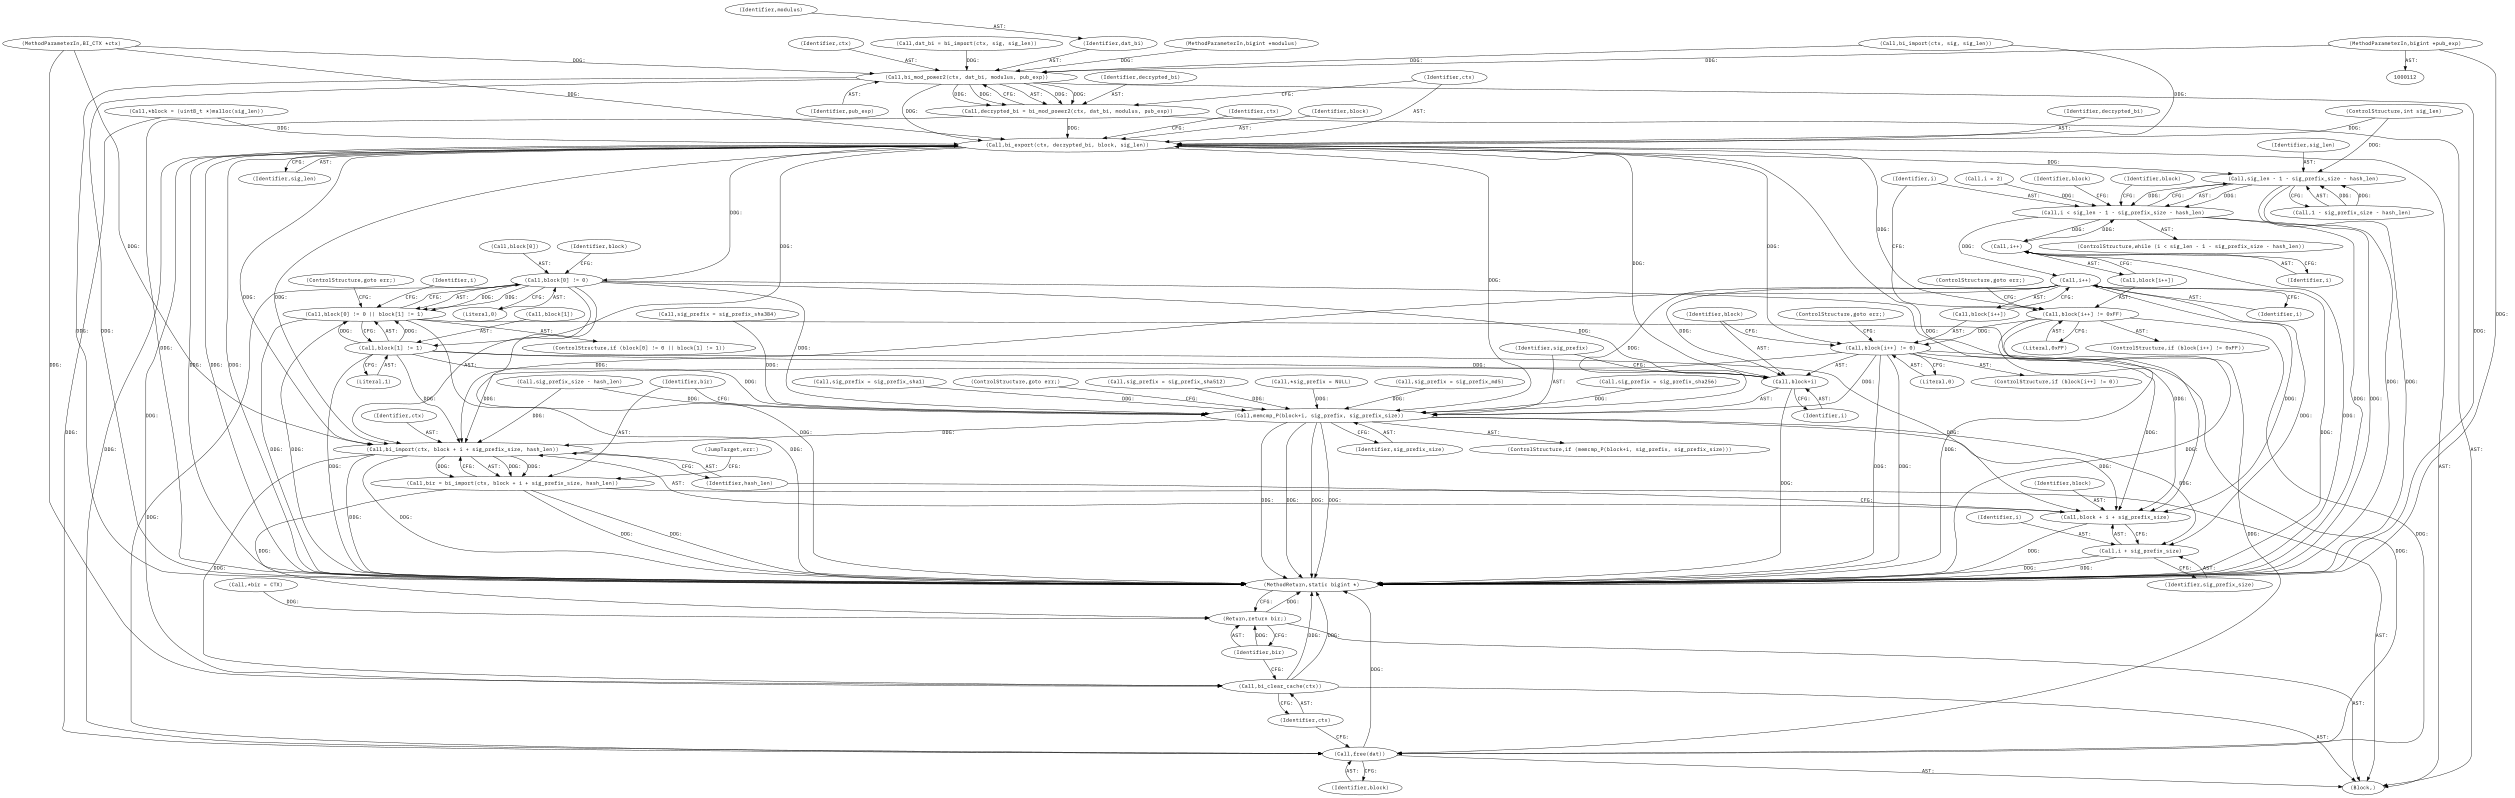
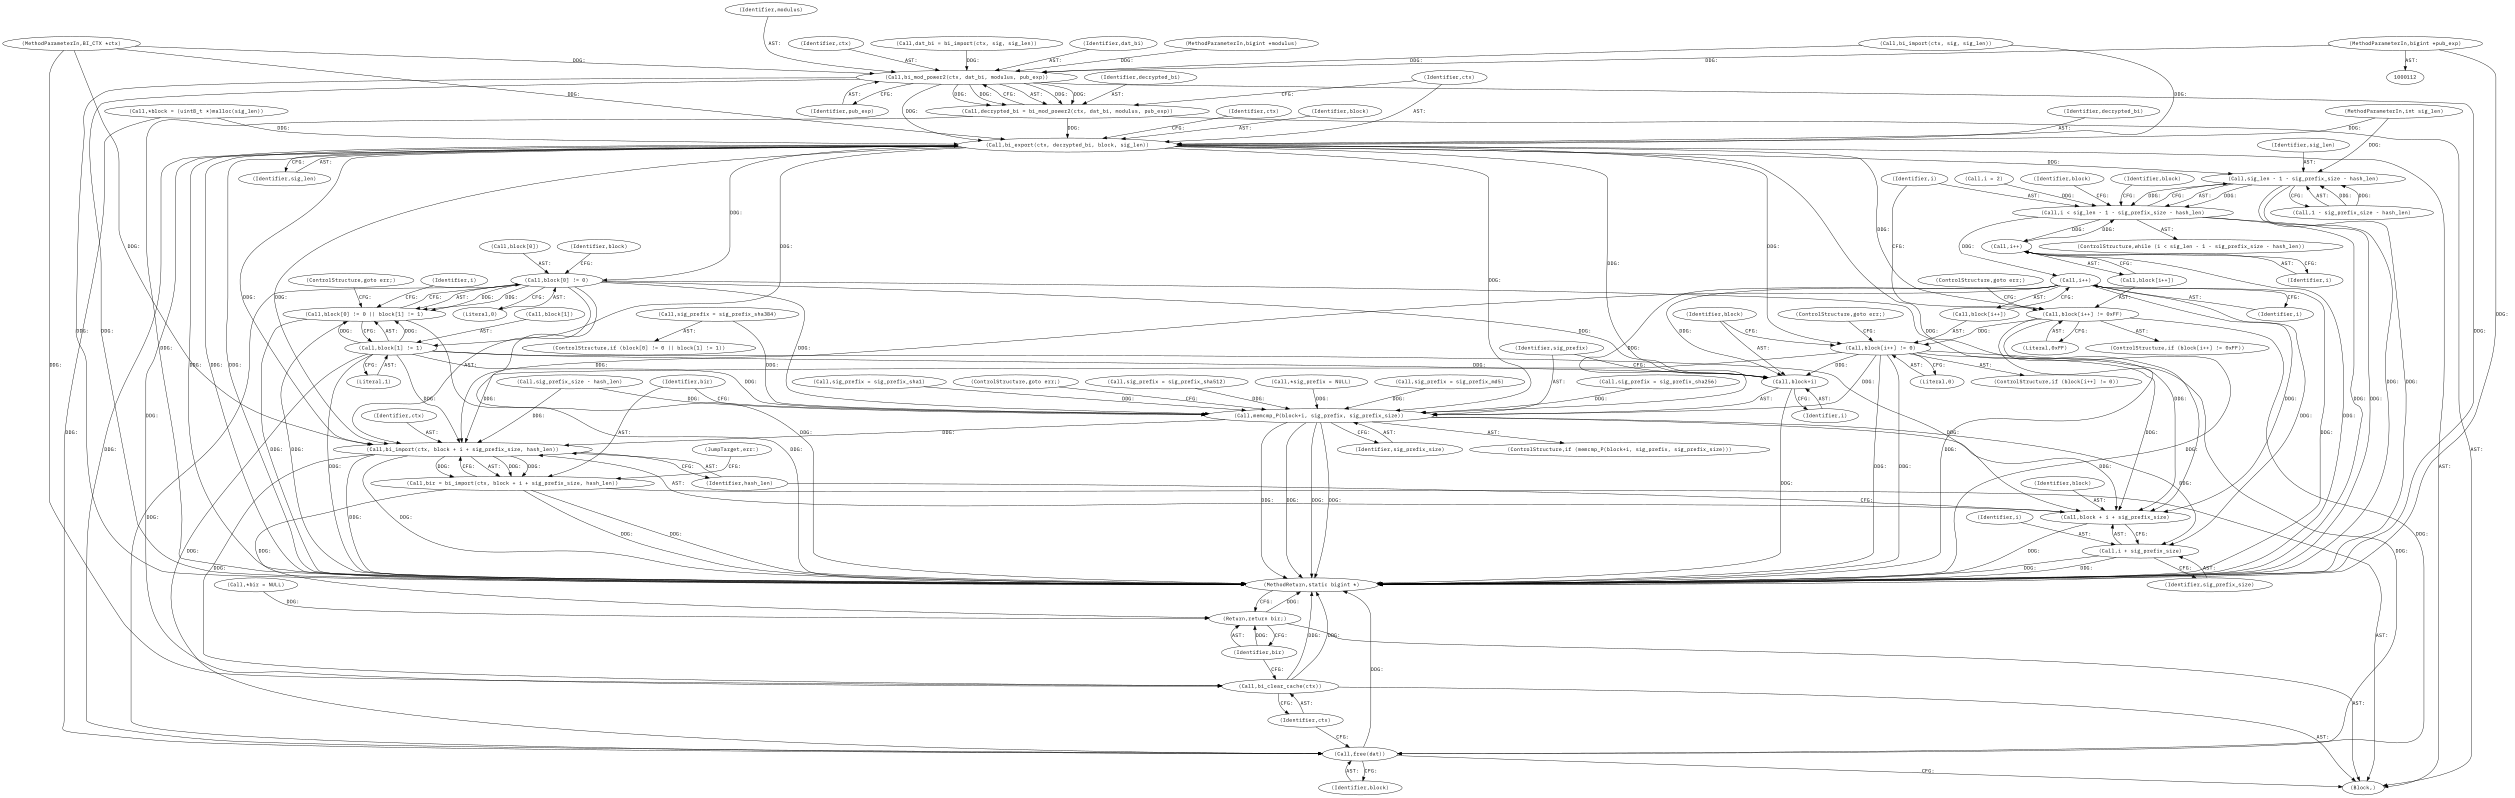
edge "(Identifier,modulus)" -> "(Identifier,dat_bi)": now "(Identifier,modulus)" -> "(Call,bi_mod_power2(ctx, dat_bi, modulus, pub_exp))"
edge "(Call,bi_mod_power2(ctx, dat_bi, modulus, pub_exp))" -> "(Identifier,pub_exp)": added, label "CFG:"
node "(ControlStructure,int sig_len)": label "(ControlStructure,int sig_len)" -> "(MethodParameterIn,int sig_len)"
edge "(Call,block+i)" -> "(Call,bi_export(ctx, decrypted_bi, block, sig_len))": reversed
edge "(Call,block[0] != 0 || block[1] != 1)" -> "(Call,free(dat))": now "(Call,block[1] != 1)" -> "(Call,free(dat))"
edge "(Call,block[0] != 0 || block[1] != 1)" -> "(ControlStructure,if (block[0] != 0 || block[1] != 1))": now "(Call,sig_prefix = sig_prefix_sha384)" -> "(ControlStructure,if (block[0] != 0 || block[1] != 1))"
edge "(Call,block[i++] != 0)" -> "(Call,block+i)": label "AST: " -> "DDG: "
node "(Call,*bir = CTX)": label "(Call,*bir = CTX)" -> "(Call,*bir = NULL)"
edge "(Call,free(dat))" -> "(Block,)": label "AST: " -> "CFG: "
